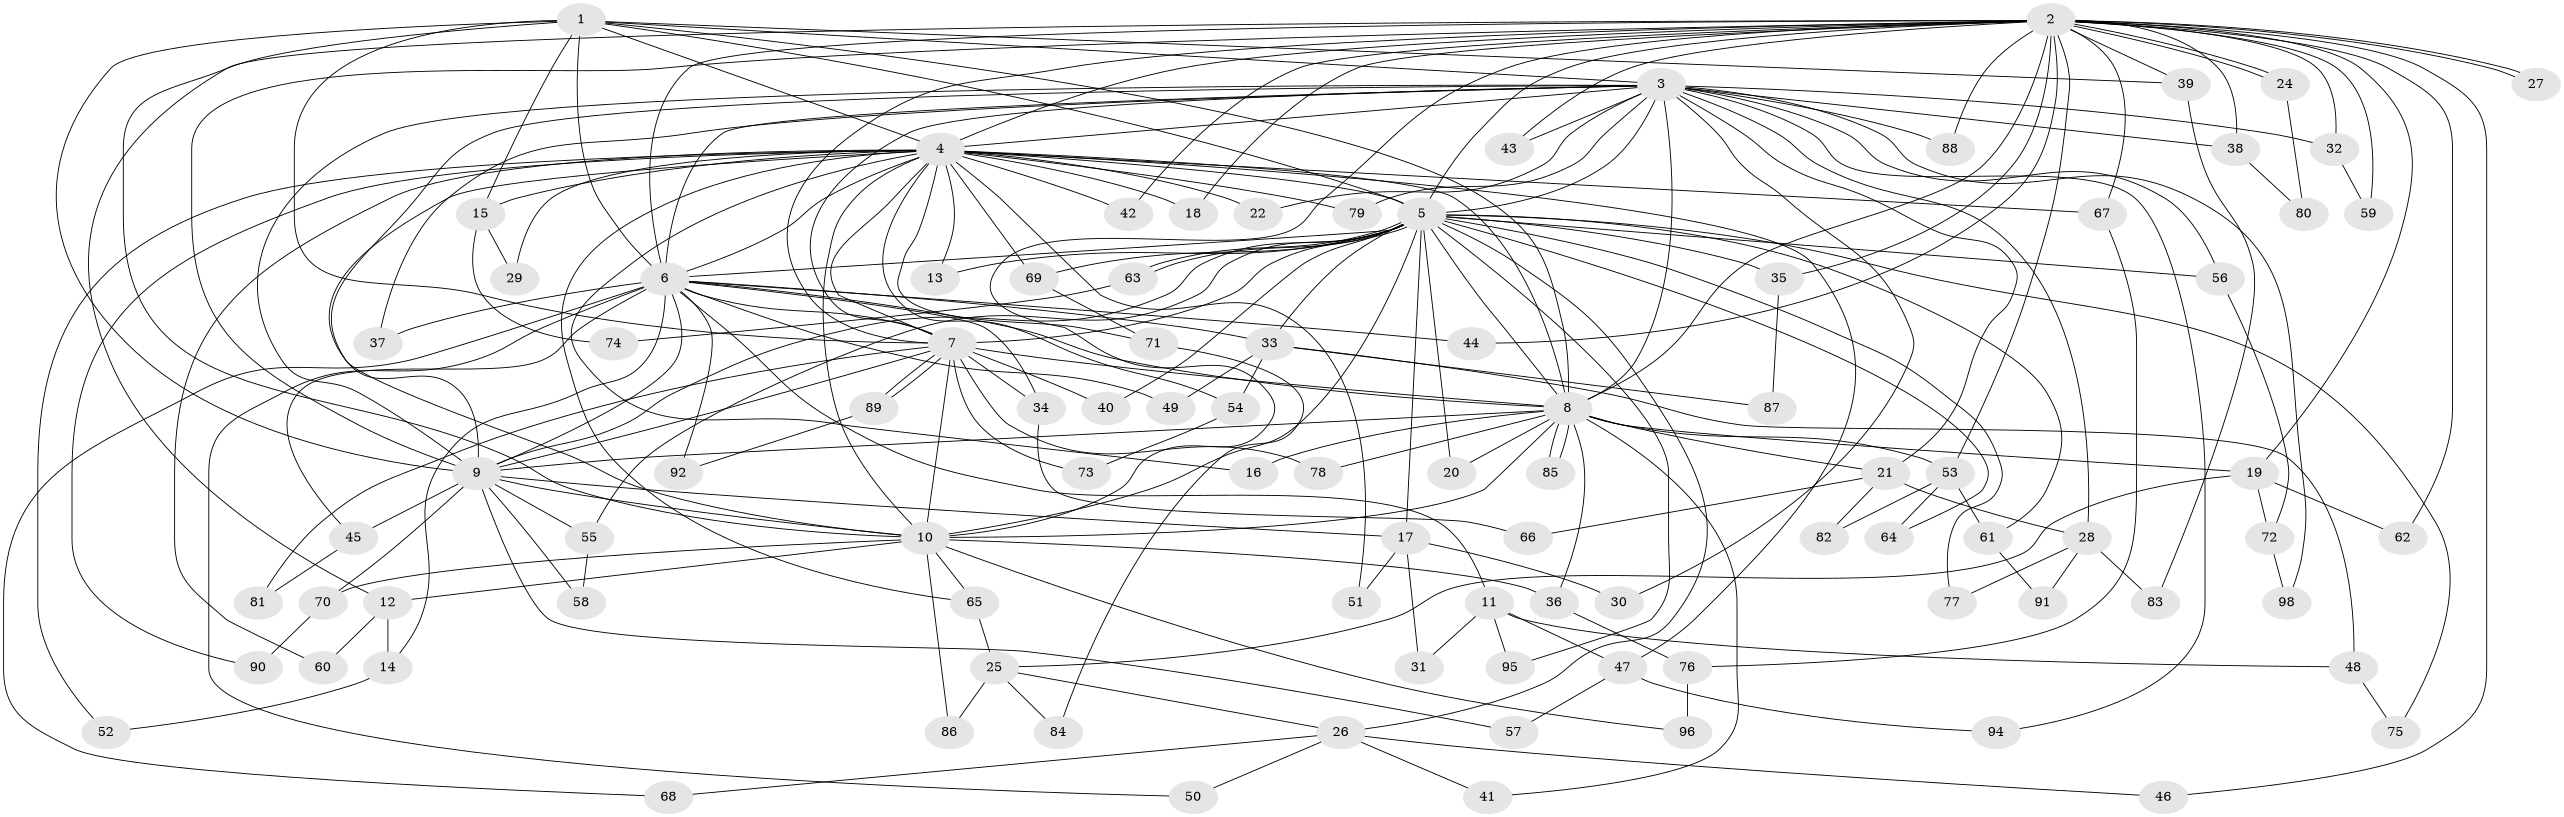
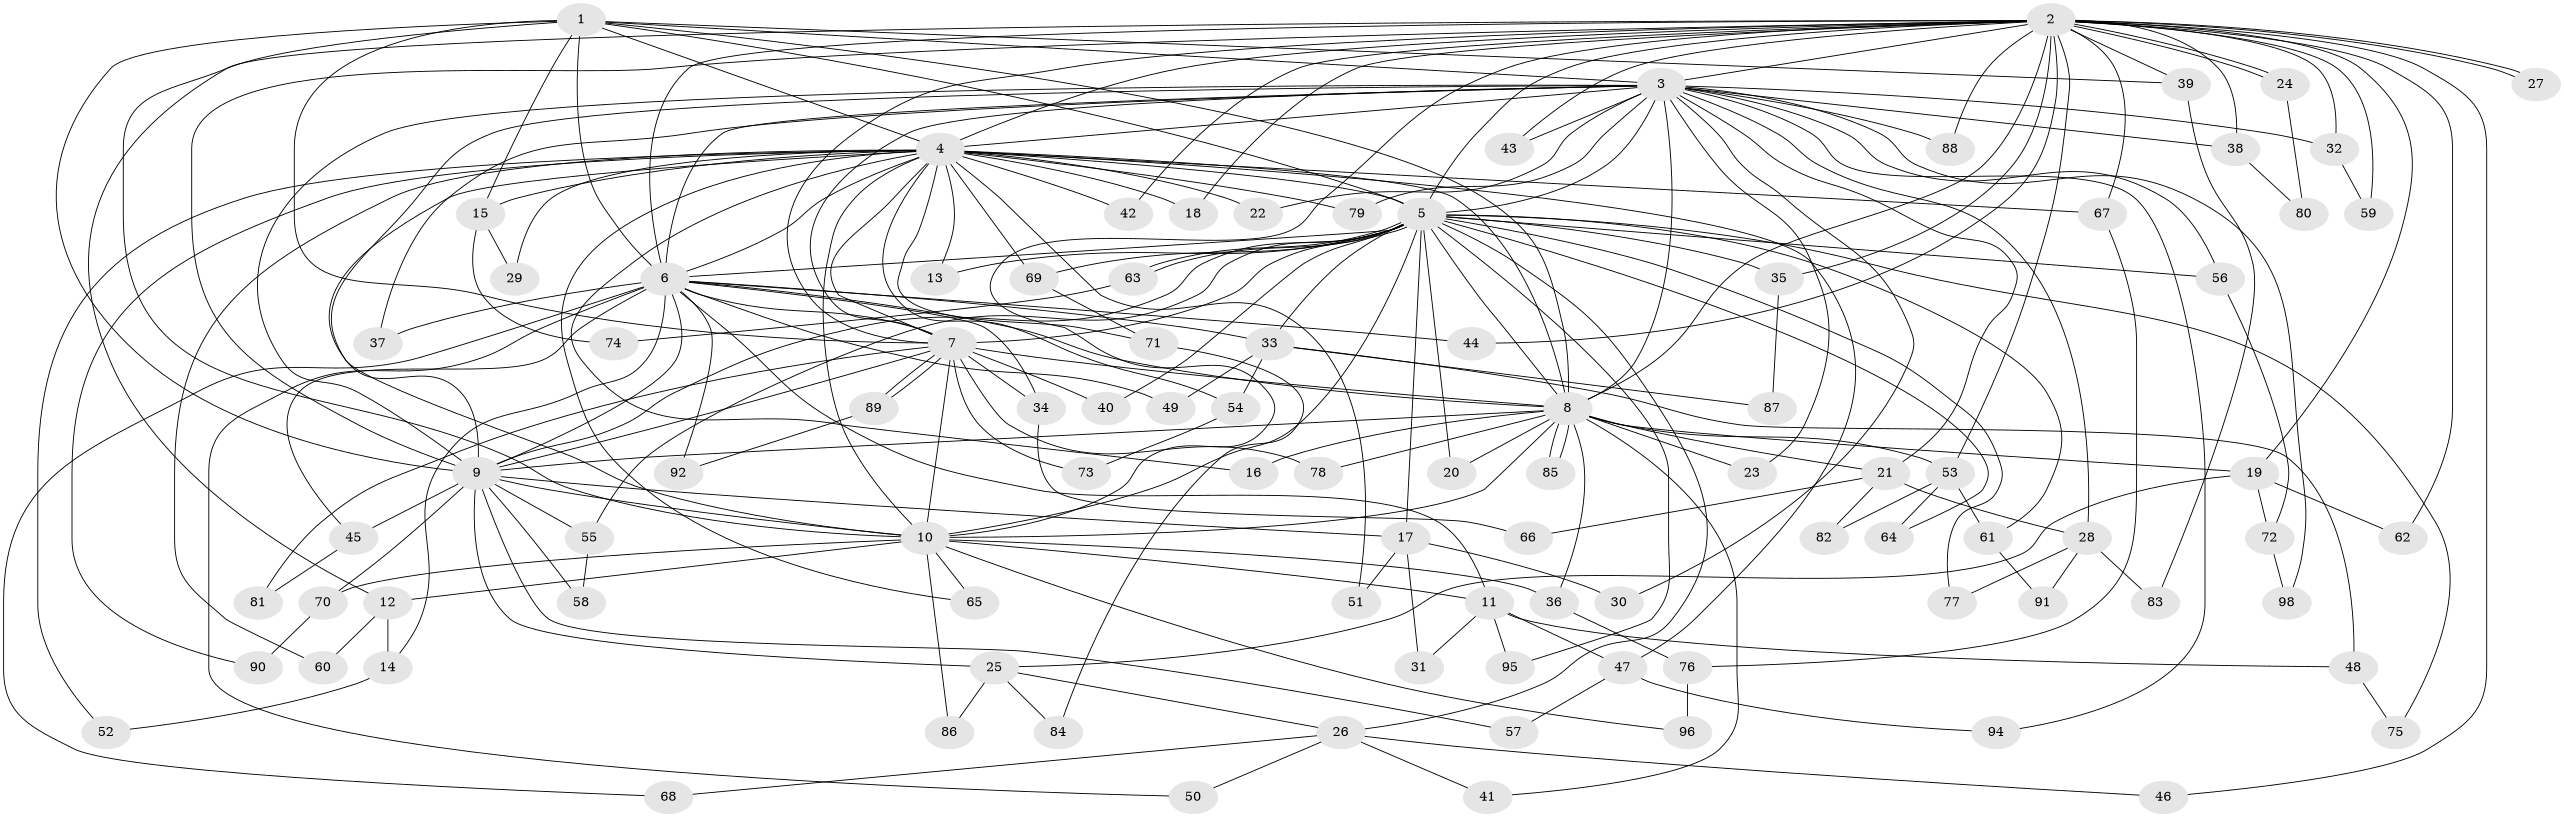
edge "2" -- "3": added
node "23": added
edge "10" -- "11": added
edge "65" -- "25": now "9" -- "25"
